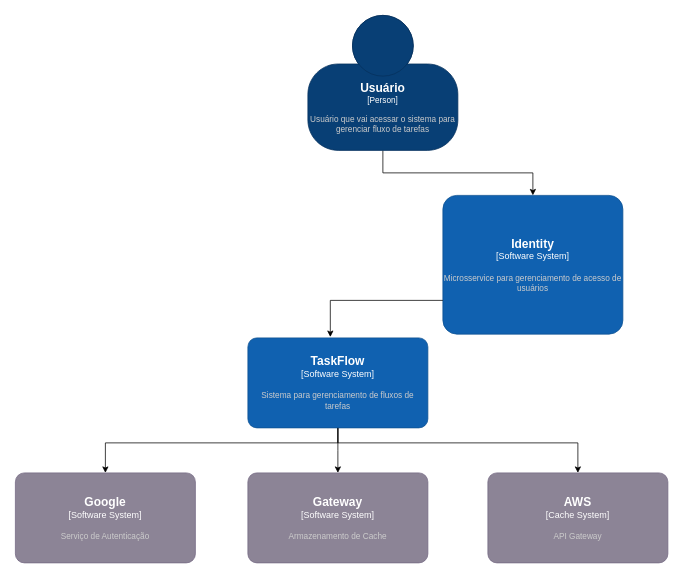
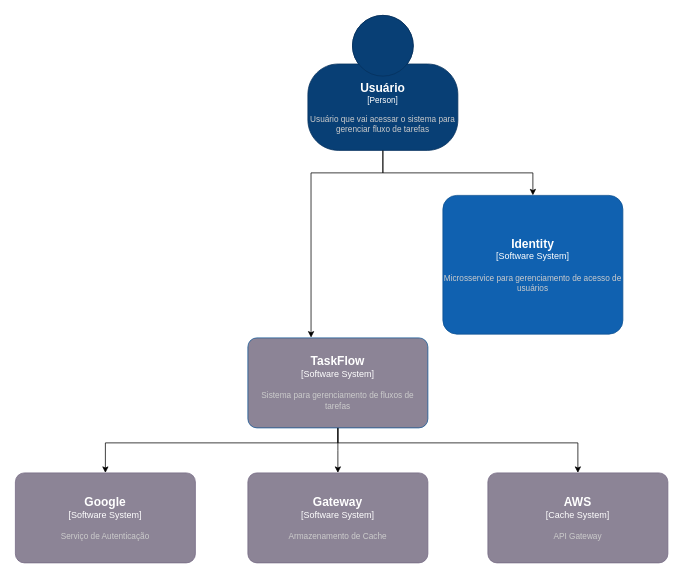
edge "Usuário [Person] Usuário que vai acessar o sistema para gerenciar fluxo de tarefas" -> "TaskFlow [Software System] Sistema para gerenciamento de fluxos de tarefas": added
edge "Identity [Software System] Microsservice para gerenciamento de acesso de usuários" -> "TaskFlow [Software System] Sistema para gerenciamento de fluxos de tarefas": removed
node "TaskFlow [Software System] Sistema para gerenciamento de fluxos de tarefas": fillcolor #1061b0 -> #8c8496
